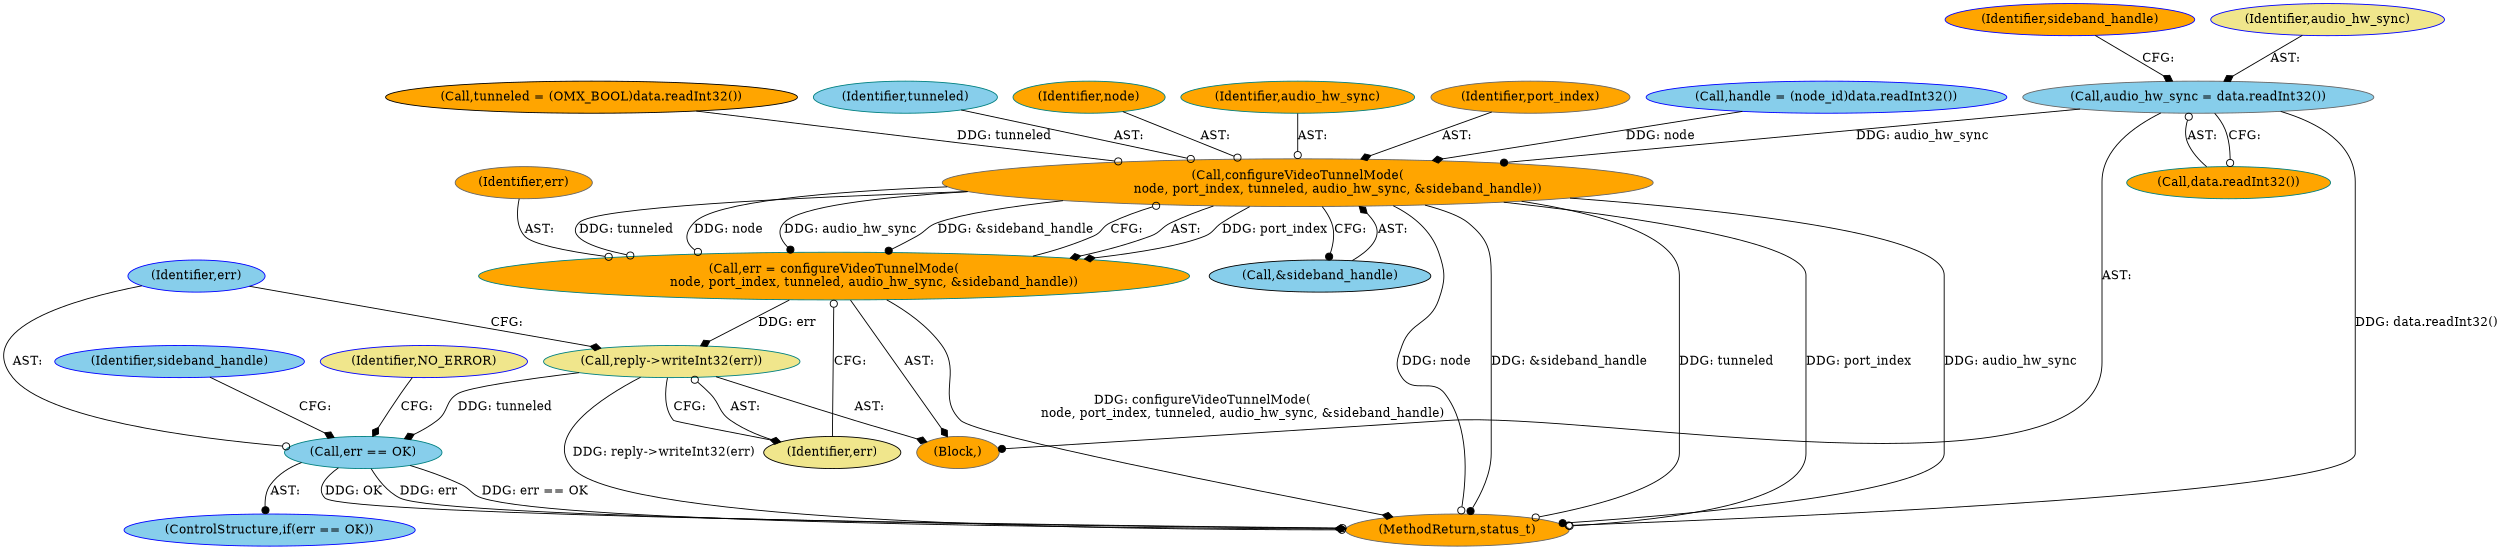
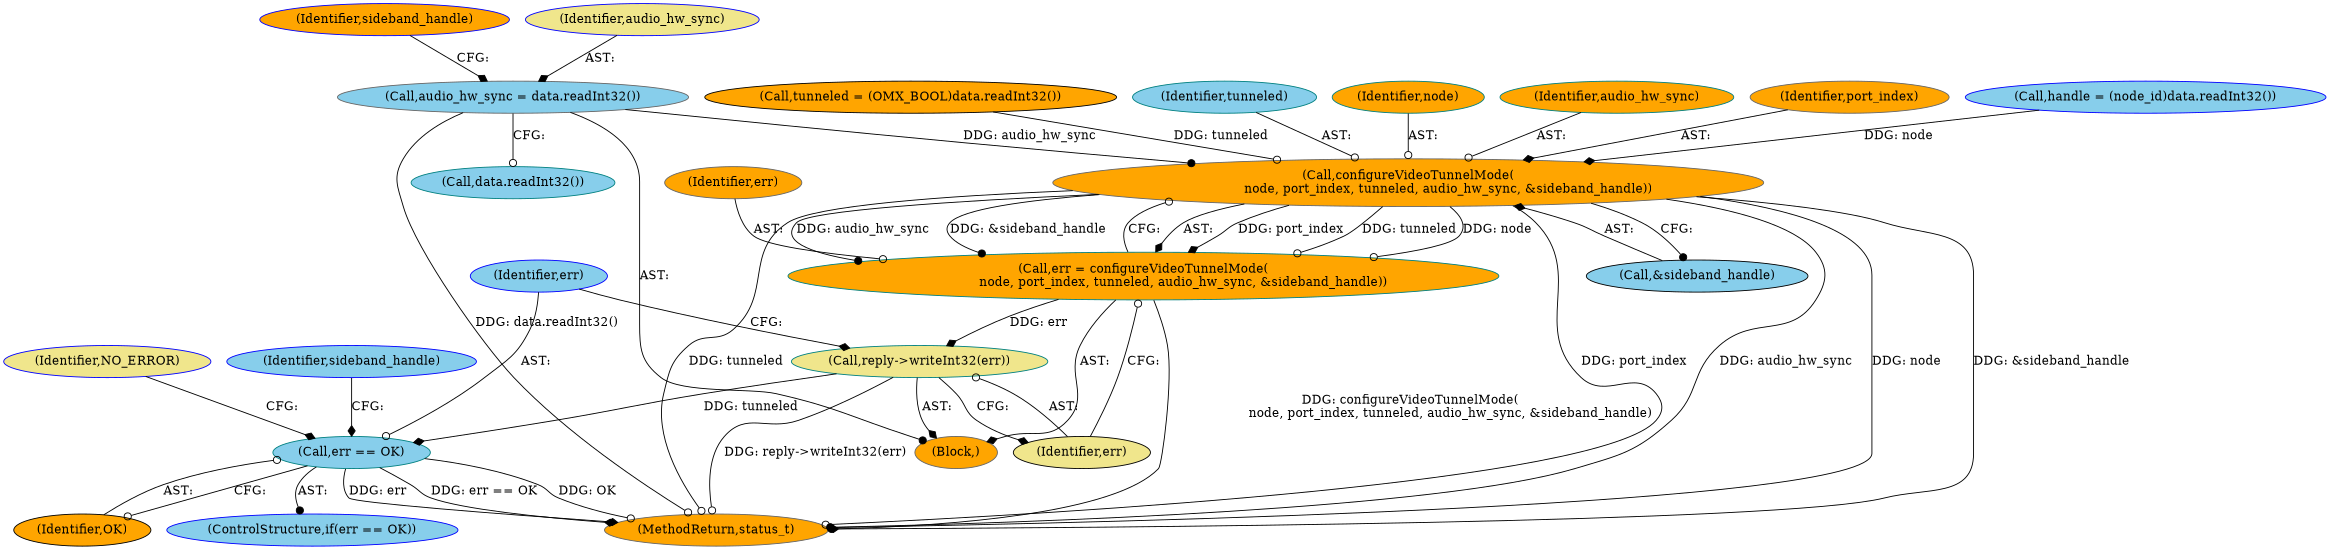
edge "(Call,data.readInt32())" -> "(Call,audio_hw_sync = data.readInt32())": removed, label "AST:"
node "(Call,data.readInt32())": fillcolor orange -> skyblue
node "(Identifier,OK)": added
